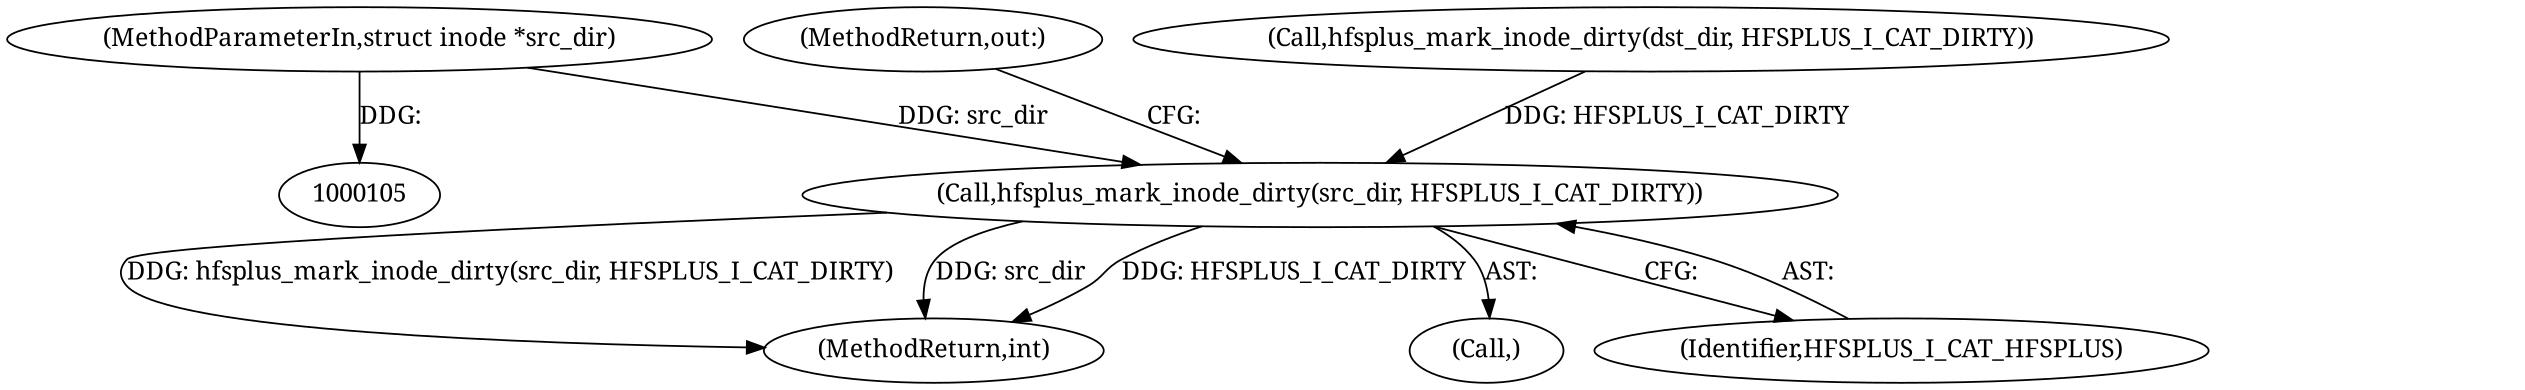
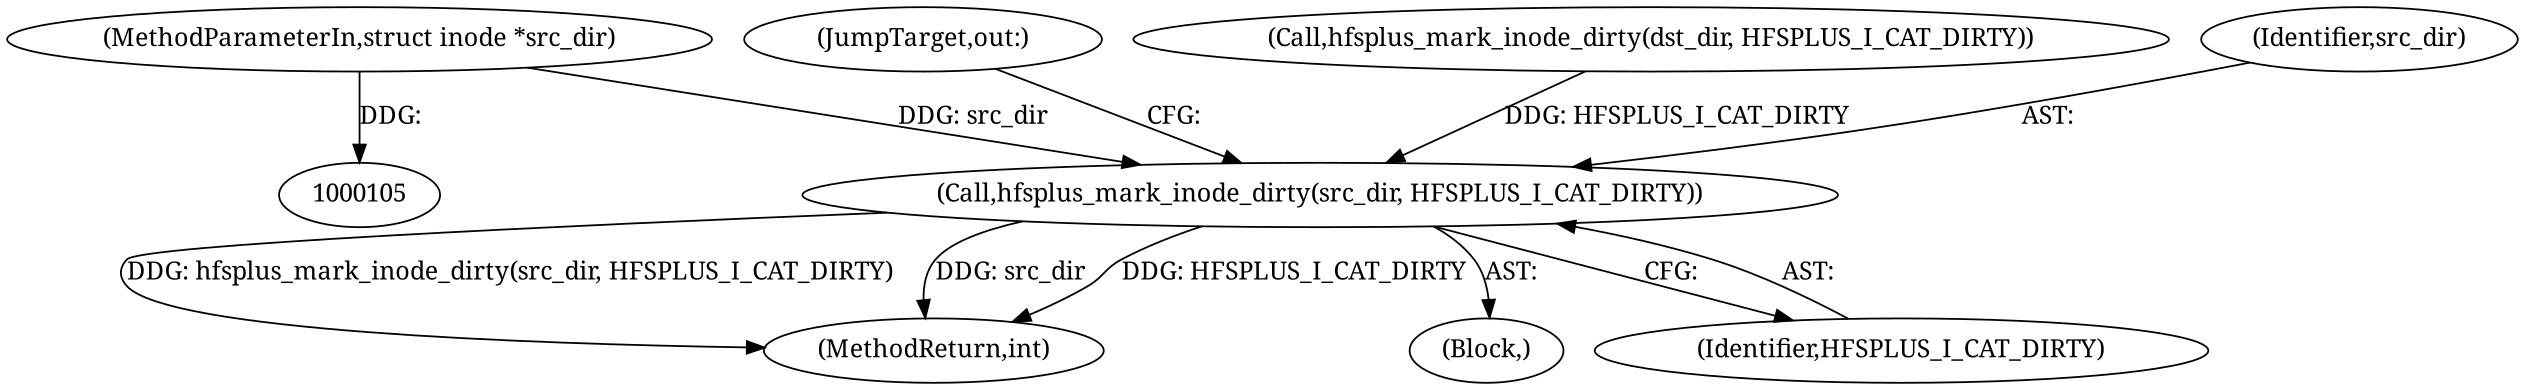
node "(MethodReturn,out:)": label "(MethodReturn,out:)" -> "(JumpTarget,out:)"
node "(Identifier,src_dir)": added
node "(Call,)": label "(Call,)" -> "(Block,)"
node "(Identifier,HFSPLUS_I_CAT_HFSPLUS)": label "(Identifier,HFSPLUS_I_CAT_HFSPLUS)" -> "(Identifier,HFSPLUS_I_CAT_DIRTY)"
